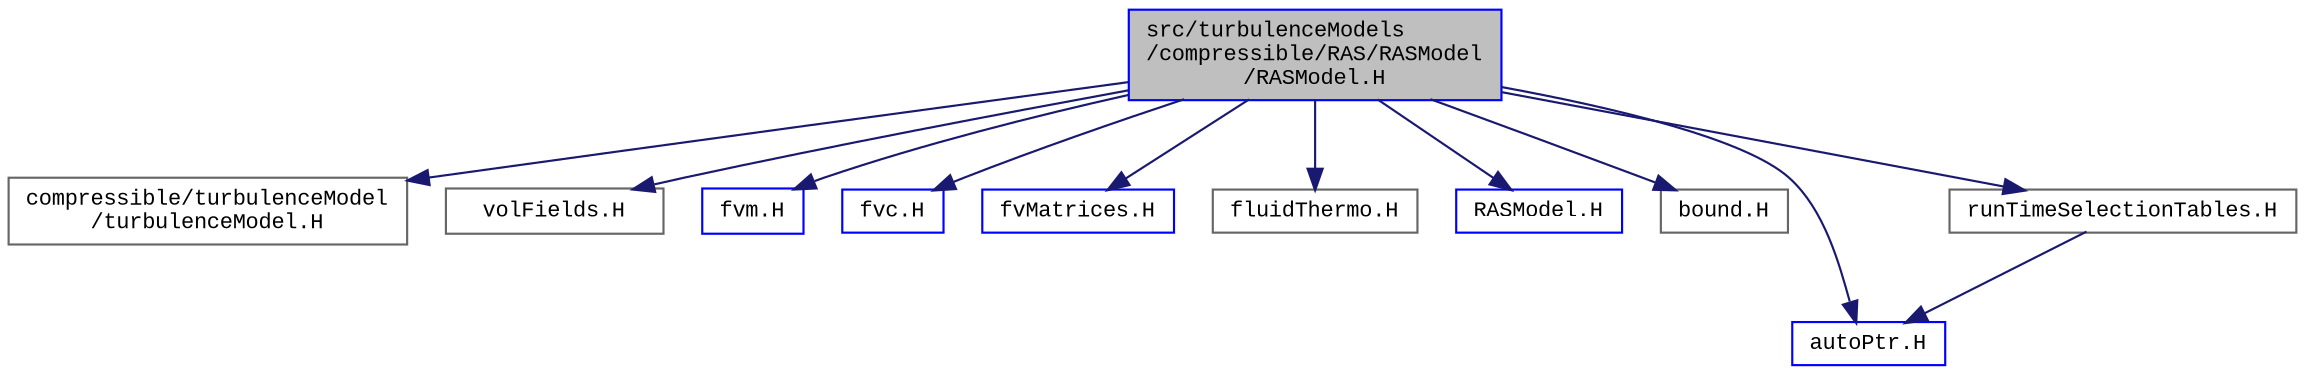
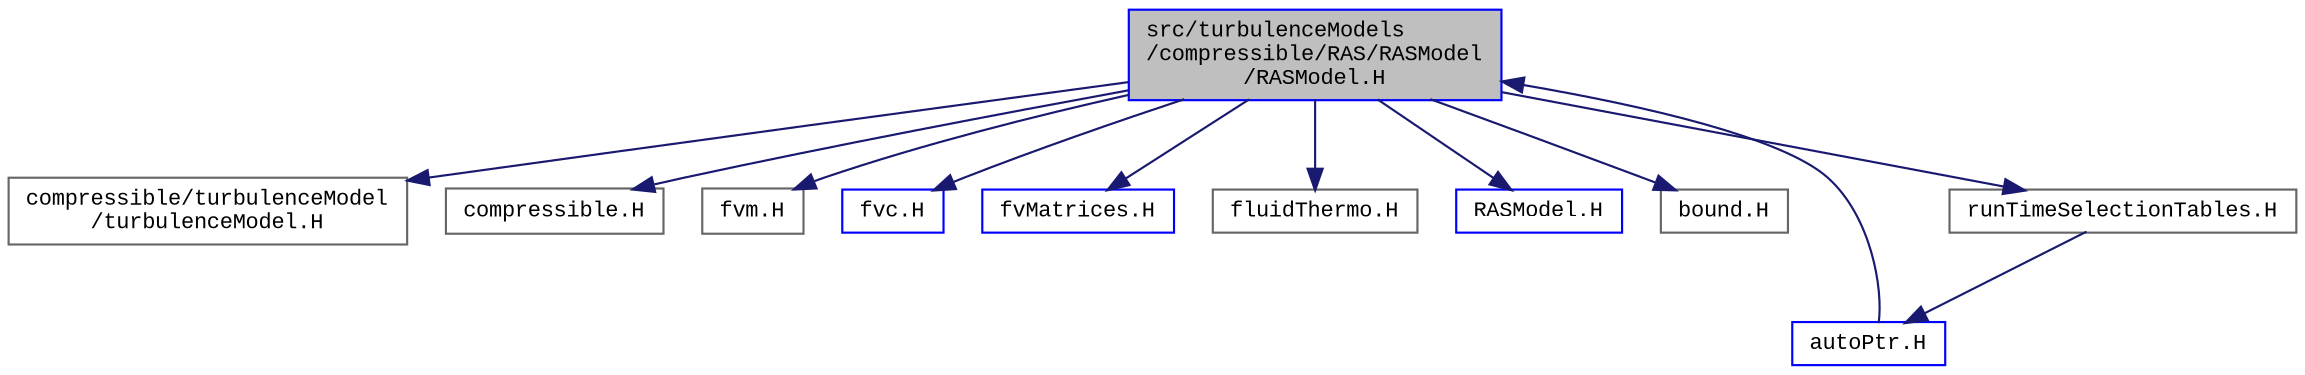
edge "src/turbulenceModels /compressible/RAS/RASModel /RASModel.H" -> "autoPtr.H": reversed
node "volFields.H": label "volFields.H" -> "compressible.H"
node "fvm.H": color blue -> gray40
